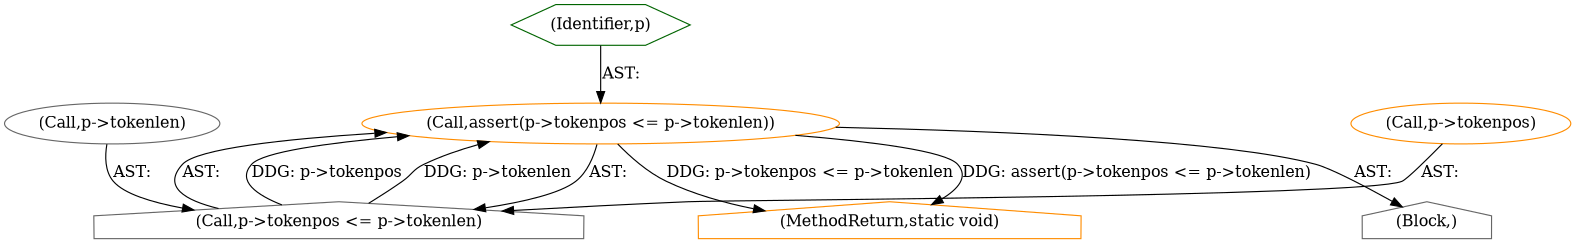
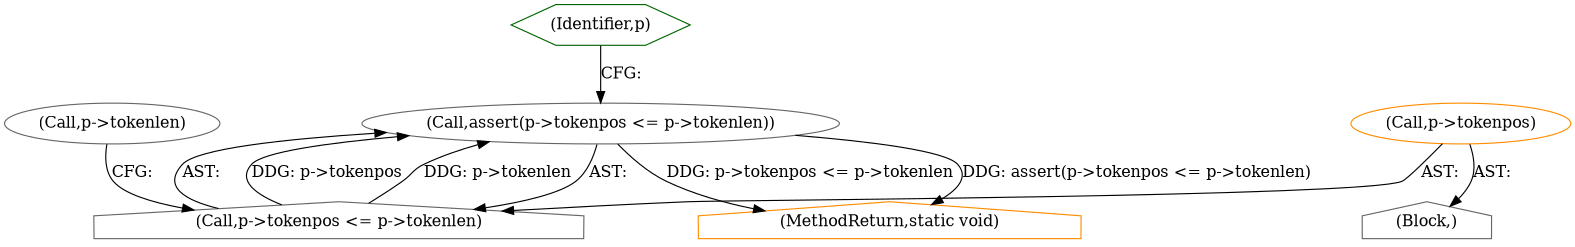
edge "(Identifier,p)" -> "(Call,assert(p->tokenpos <= p->tokenlen))": label "AST: " -> "CFG: "
node "(Call,assert(p->tokenpos <= p->tokenlen))": color darkorange -> gray40
edge "(Call,assert(p->tokenpos <= p->tokenlen))" -> "(Block,)": now "(Call,p->tokenpos)" -> "(Block,)"
edge "(Call,p->tokenlen)" -> "(Call,p->tokenpos <= p->tokenlen)": label "AST: " -> "CFG: "
